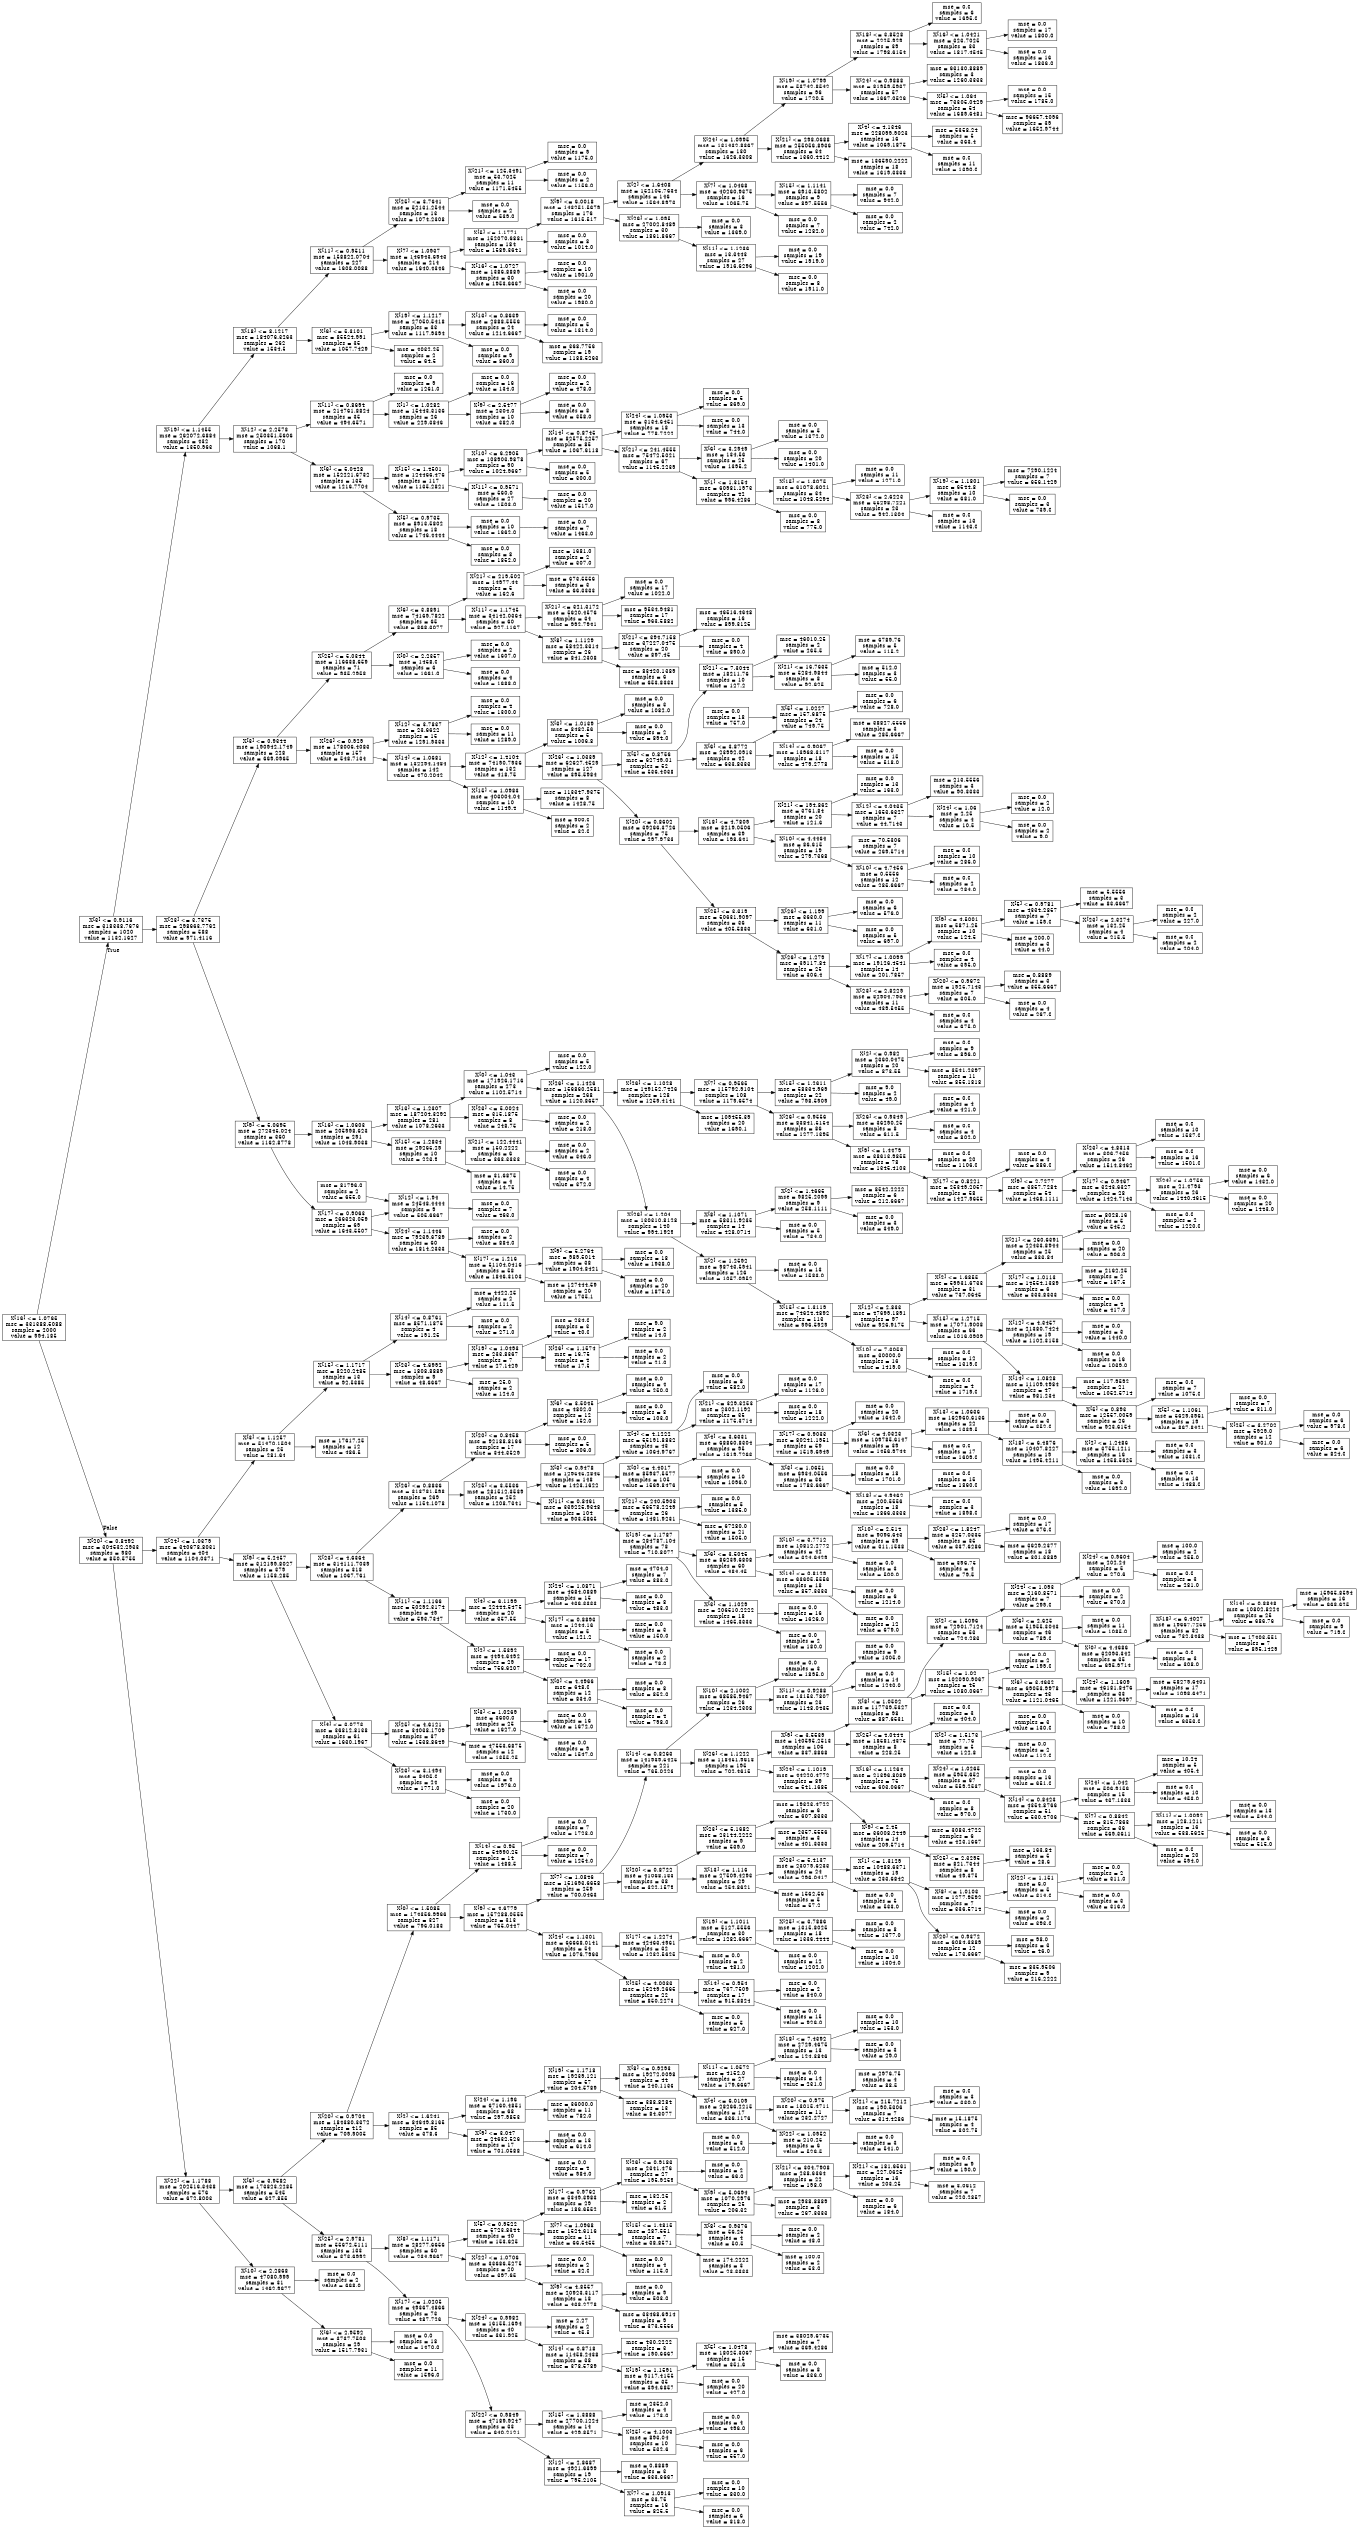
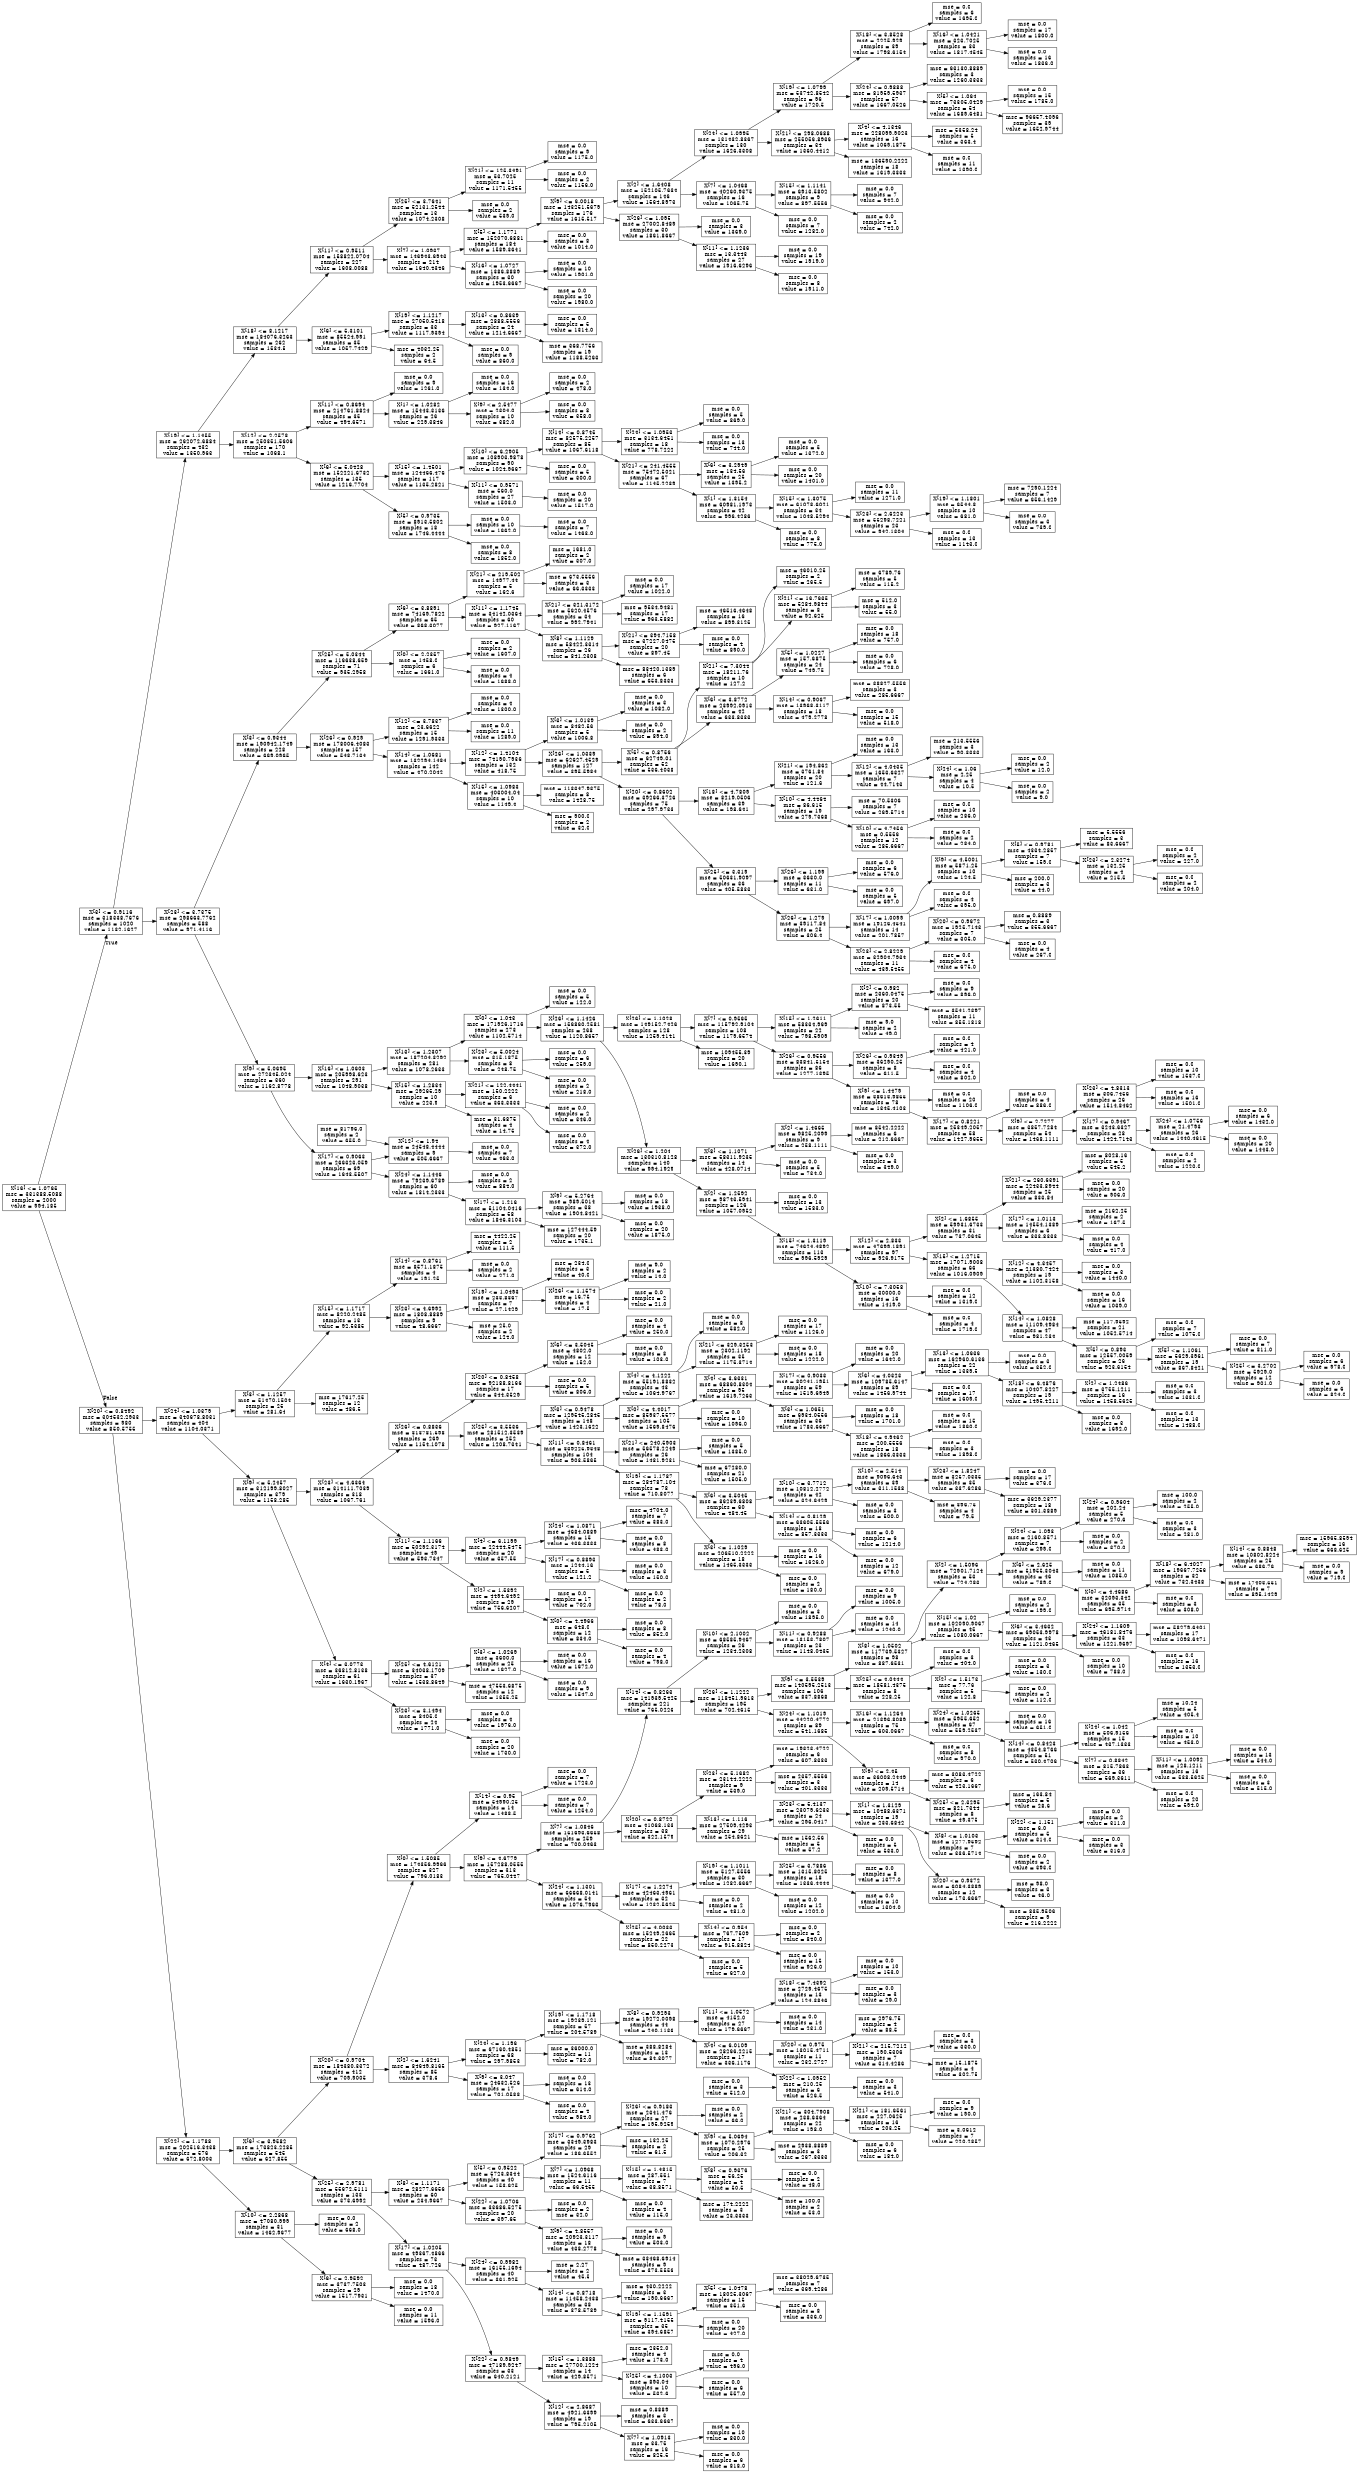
edge "mse = 0.0 samples = 18 value = 757.0" -> "X[5] <= 1.0227 mse = 157.6875 samples = 24 value = 749.75": reversed
node "mse = 0.0 samples = 6 value = 259.0": added
node "mse = 0.0 samples = 16 value = 6353.0": label "mse = 0.0 samples = 16 value = 6353.0" -> "mse = 0.0 samples = 16 value = 1353.0"
node "mse = 0.0 samples = 2 value = 32.0": label "mse = 0.0 samples = 2 value = 32.0" -> "mse = 0.0 samples = 2 mse = 32.0"
